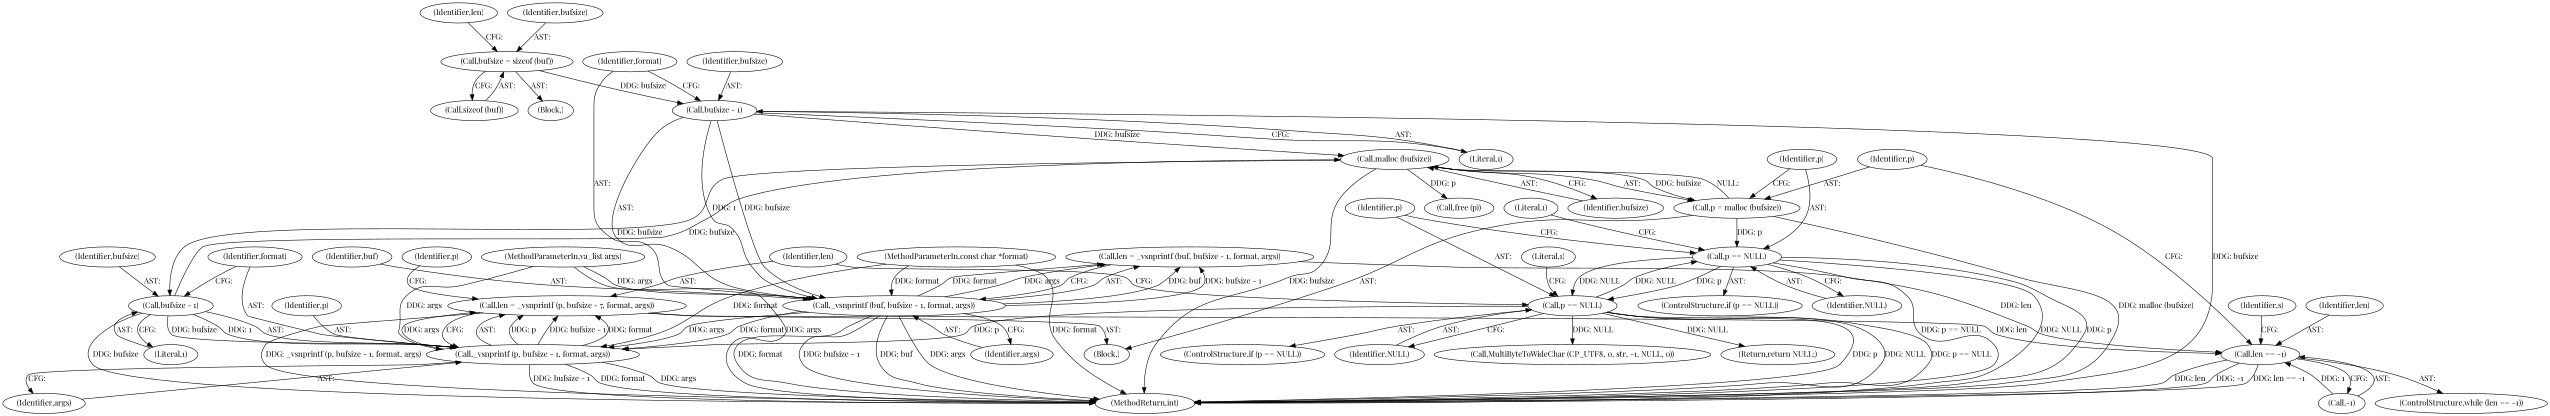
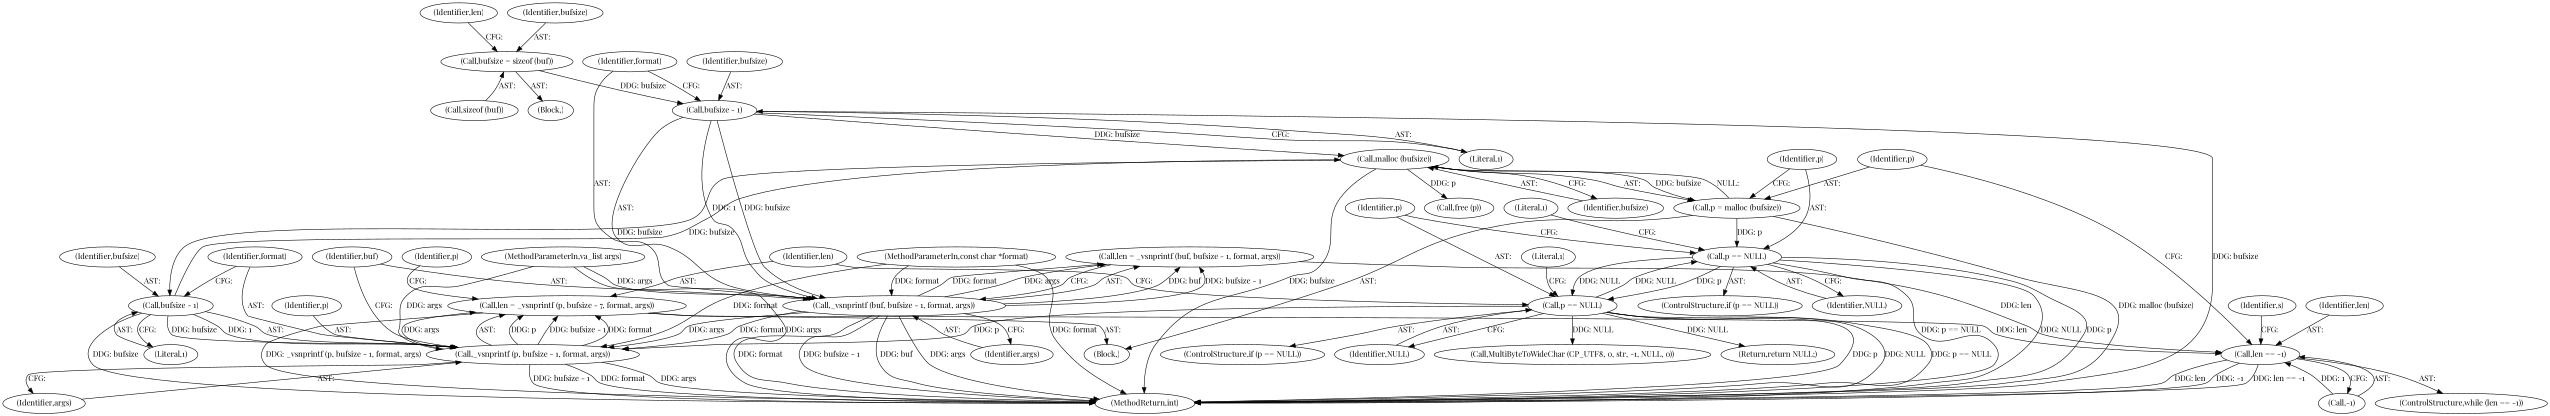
edge "(Call,bufsize = sizeof (buf))" -> "(Call,sizeof (buf))": removed, label "CFG:"
edge "(Call,len = _vsnprintf (p, bufsize - 7, format, args))" -> "(Call,_vsnprintf (p, bufsize - 1, format, args))": now "(Identifier,buf)" -> "(Call,_vsnprintf (p, bufsize - 1, format, args))"
